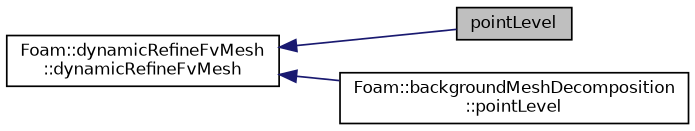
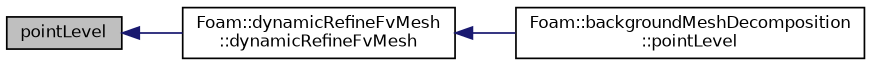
edge "pointLevel" -> "Foam::dynamicRefineFvMesh ::dynamicRefineFvMesh": reversed
